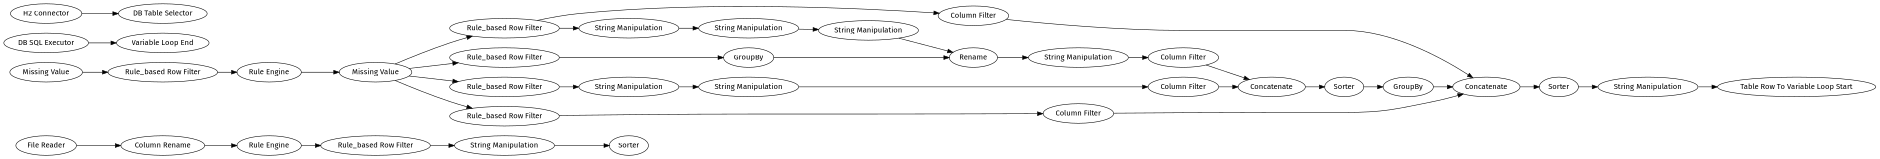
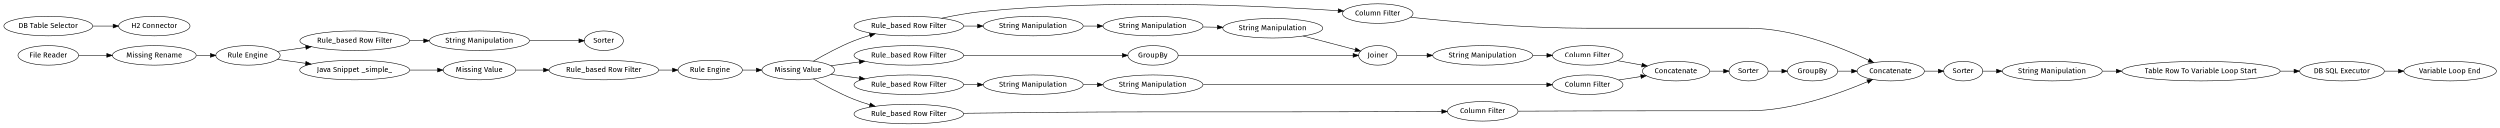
edge "H2 Connector" -> "DB Table Selector": reversed
node "Rename": label "Rename" -> "Joiner"
node "Java Snippet _simple_": added
edge "Table Row To Variable Loop Start" -> "DB SQL Executor": added
node "Column Rename": label "Column Rename" -> "Missing Rename"
